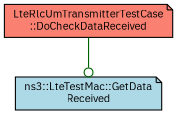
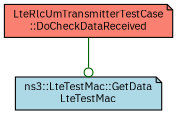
node "ns3::LteTestMac::GetData Received": label "ns3::LteTestMac::GetData Received" -> "ns3::LteTestMac::GetData LteTestMac"
